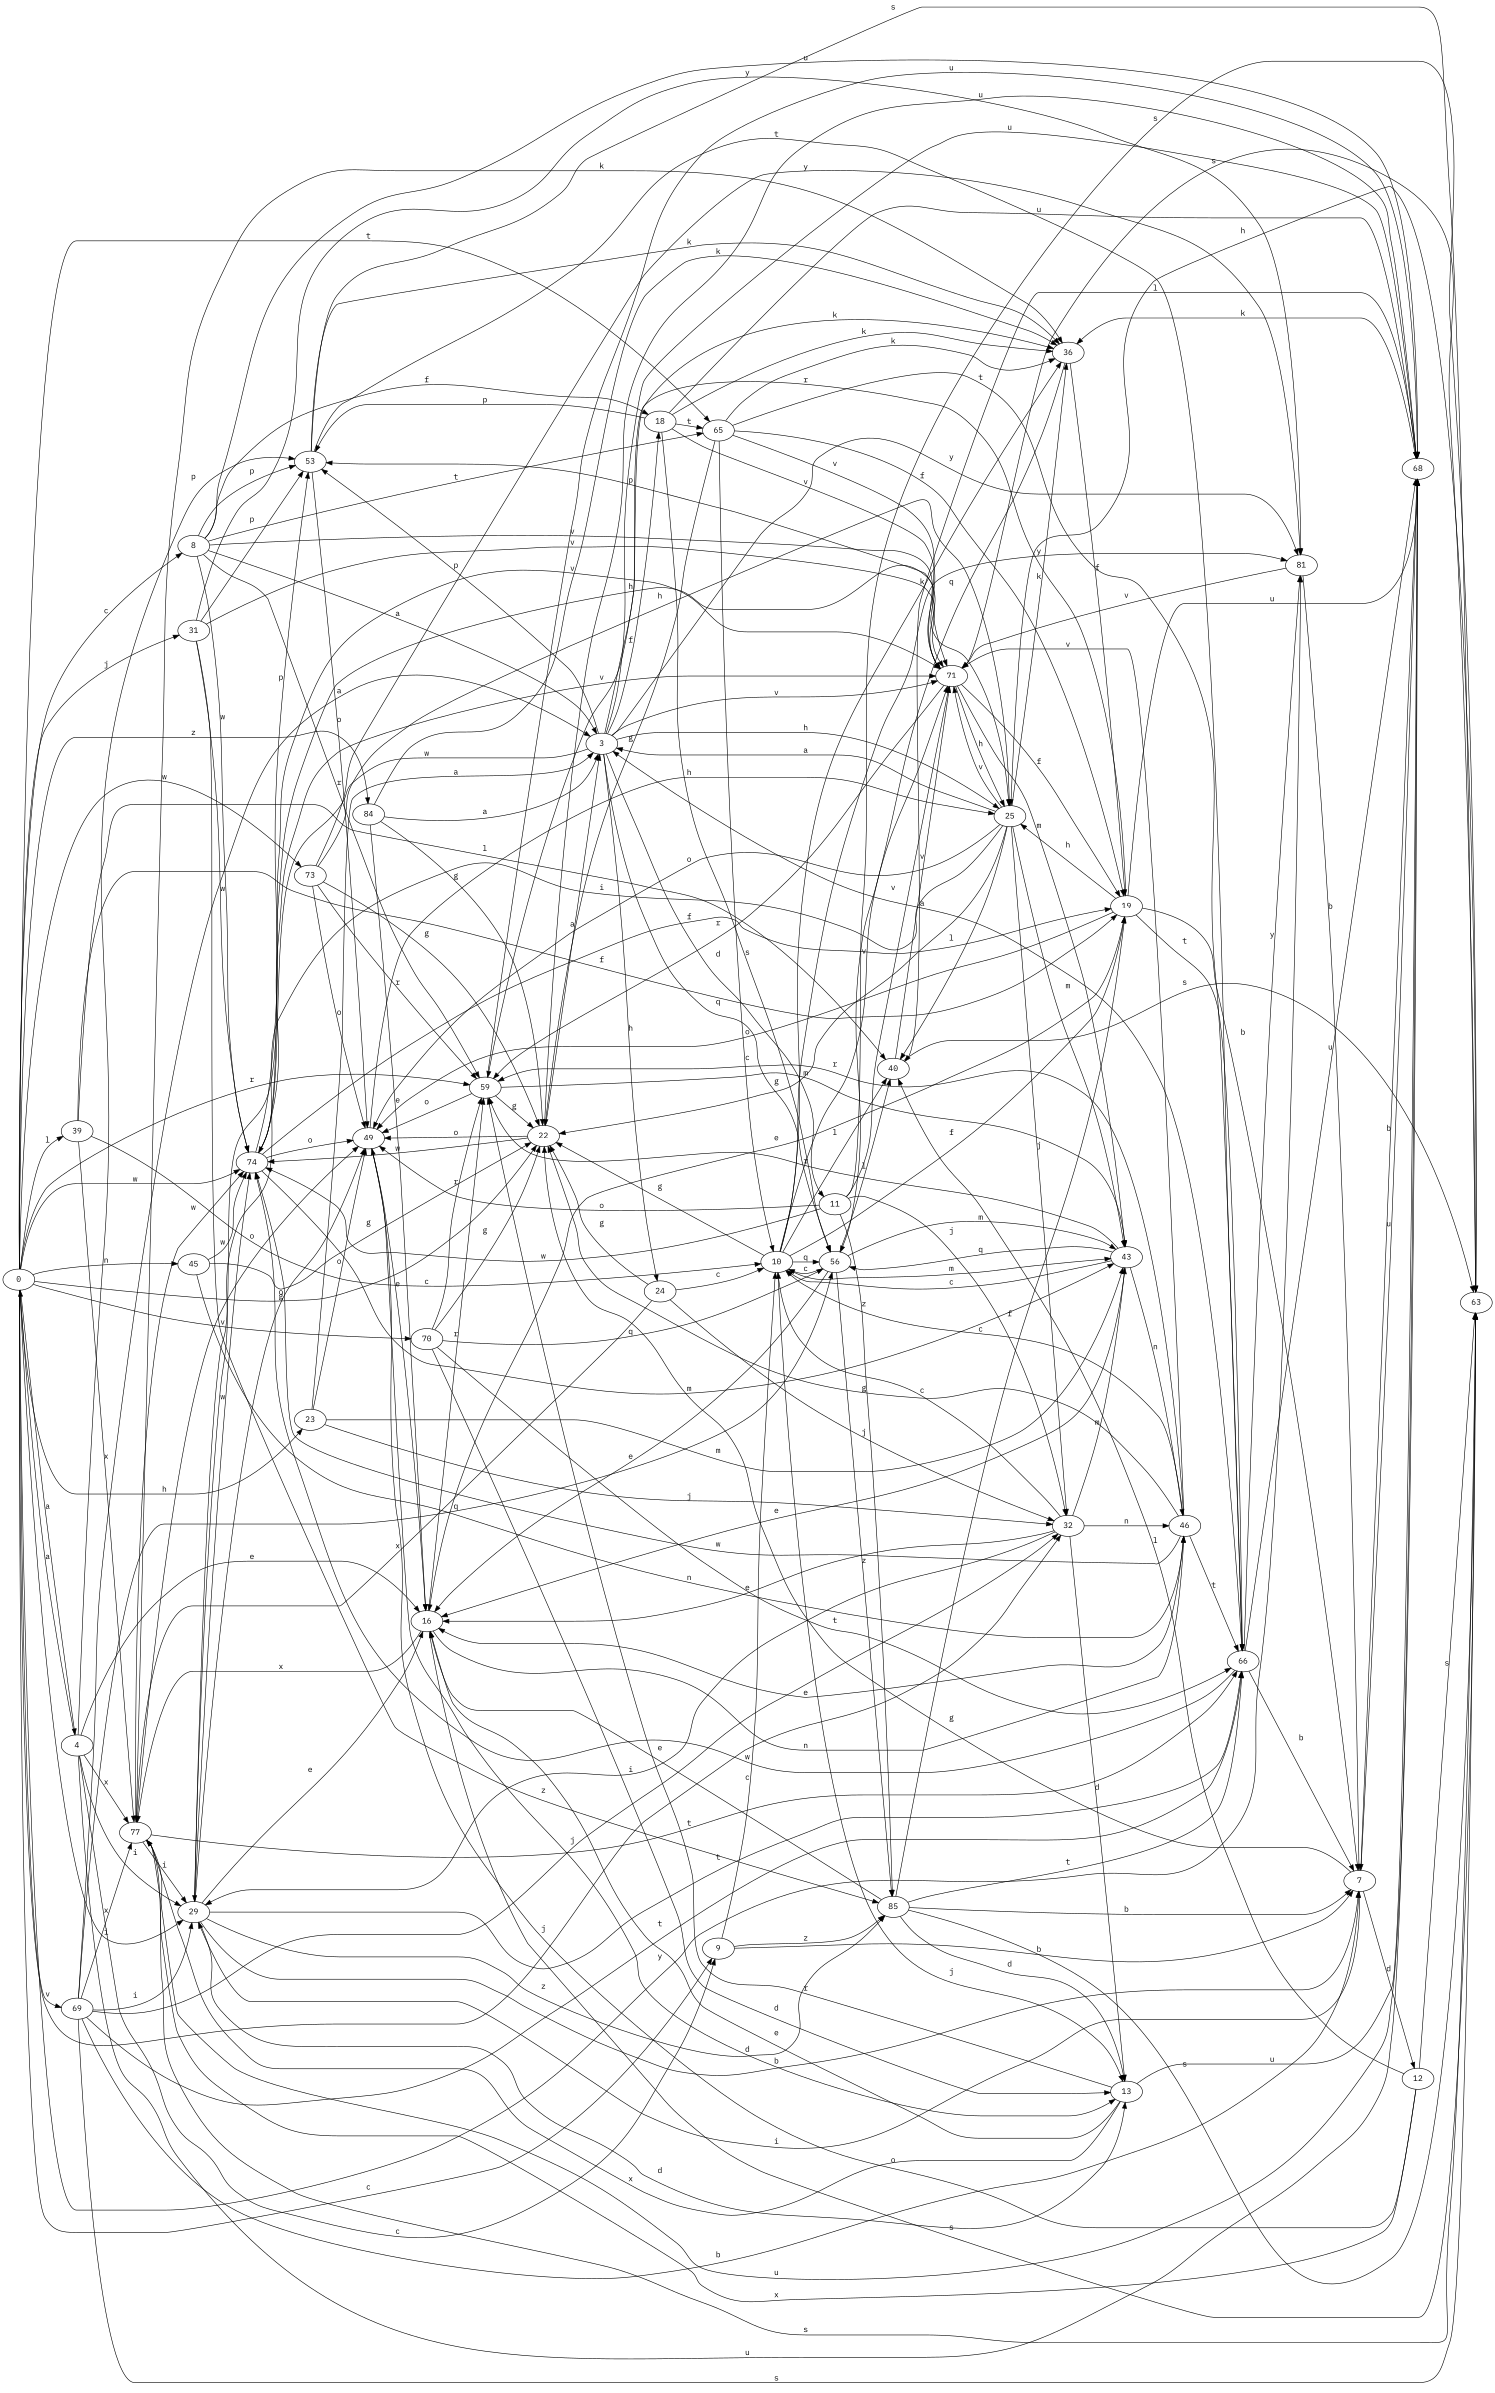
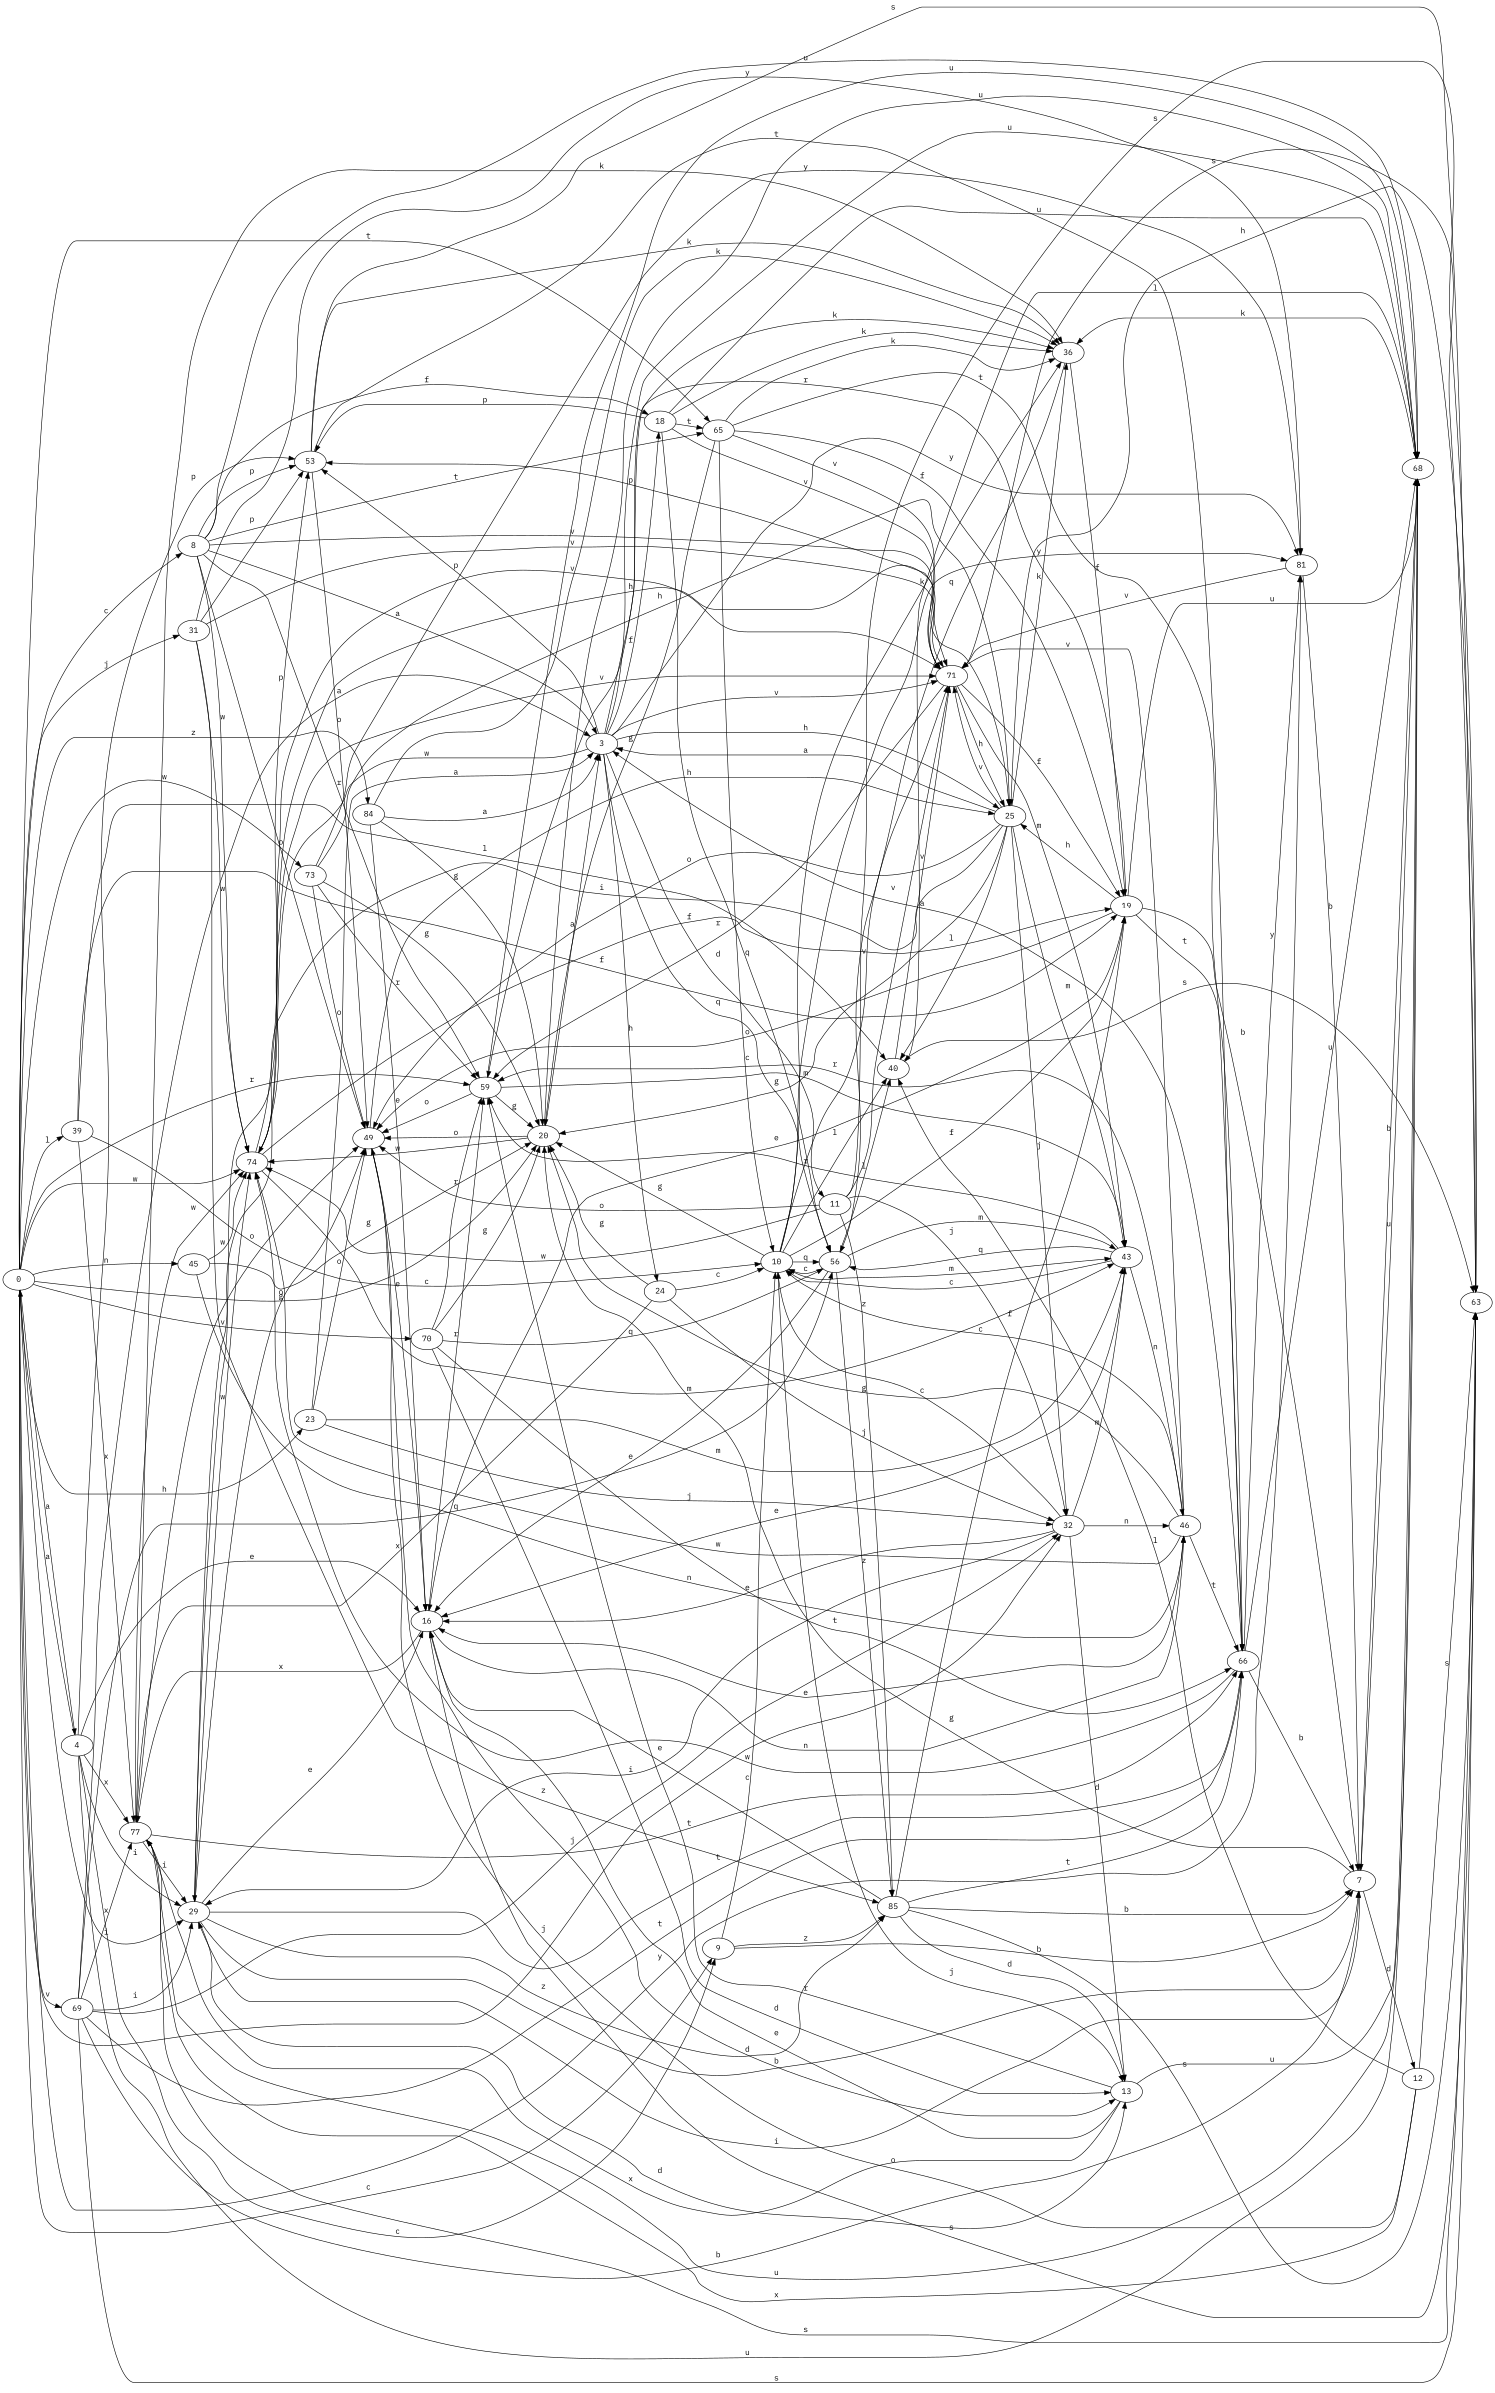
edge "18" -> "56": label "s" -> "q"
node "22": label "22" -> "20"
edge "74" -> "49": now "8" -> "49"
